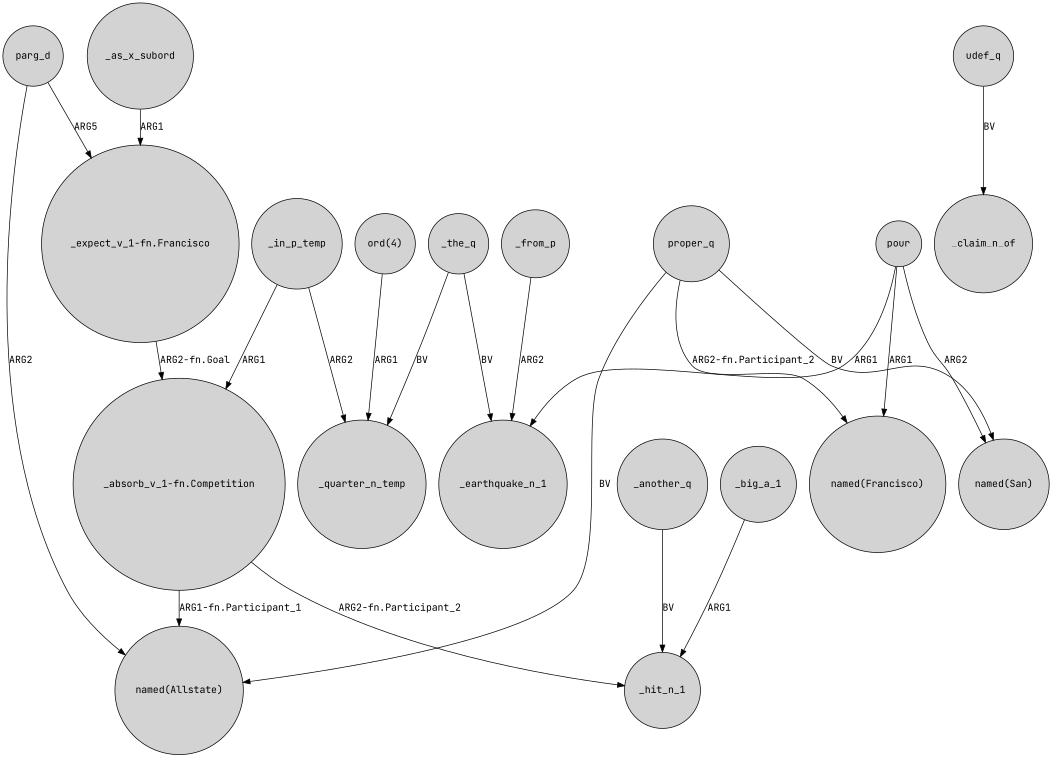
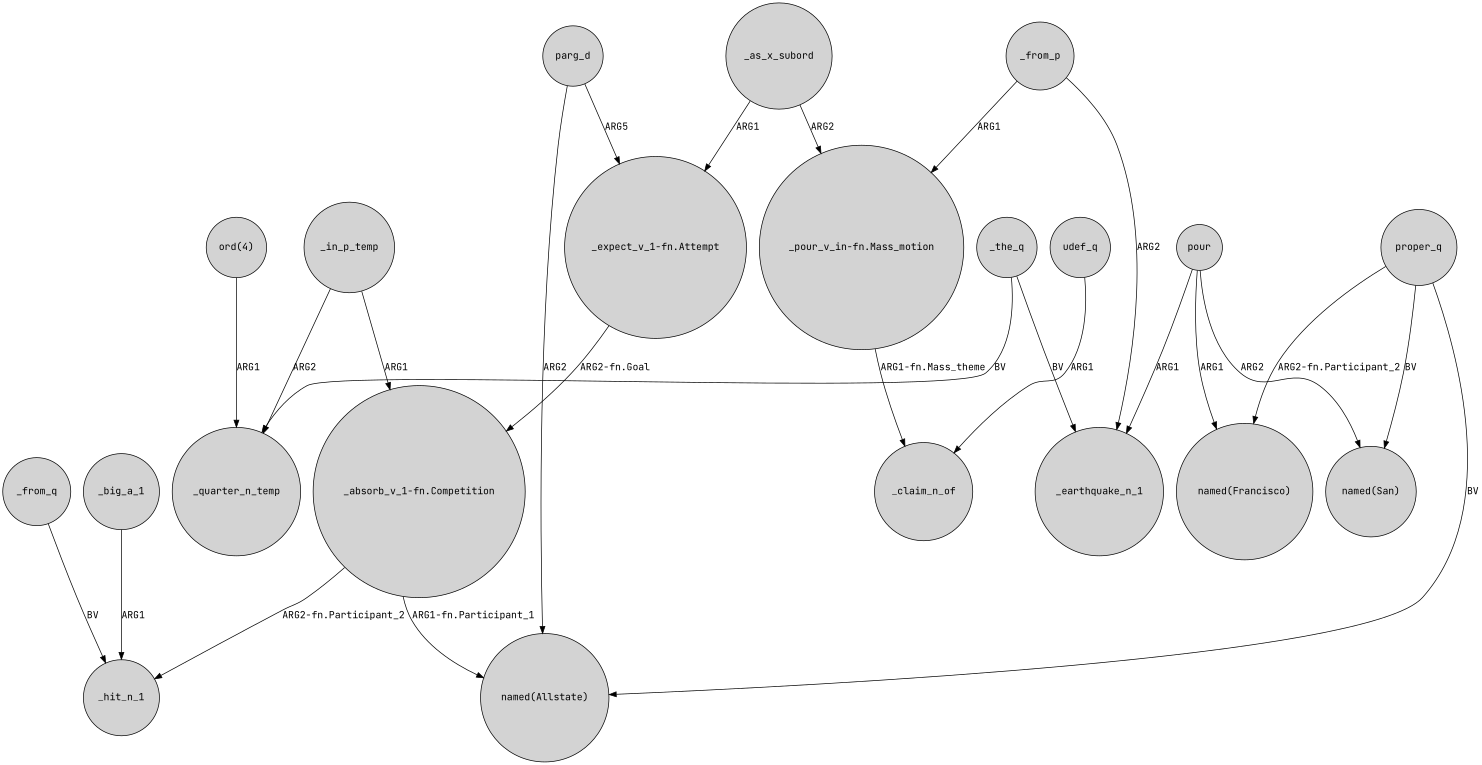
edge "udef_q" -> "_claim_n_of": label "BV" -> "ARG1"
node "_expect_v_1-fn.Francisco": label "_expect_v_1-fn.Francisco" -> "_expect_v_1-fn.Attempt"
node "_pour_v_in-fn.Mass_motion": added
node "_another_q": label "_another_q" -> "_from_q"
